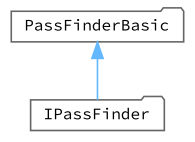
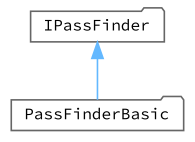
edge "IPassFinder" -> "PassFinderBasic": reversed
